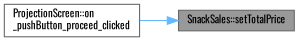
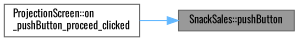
node "SnackSales::setTotalPrice": label "SnackSales::setTotalPrice" -> "SnackSales::pushButton"
